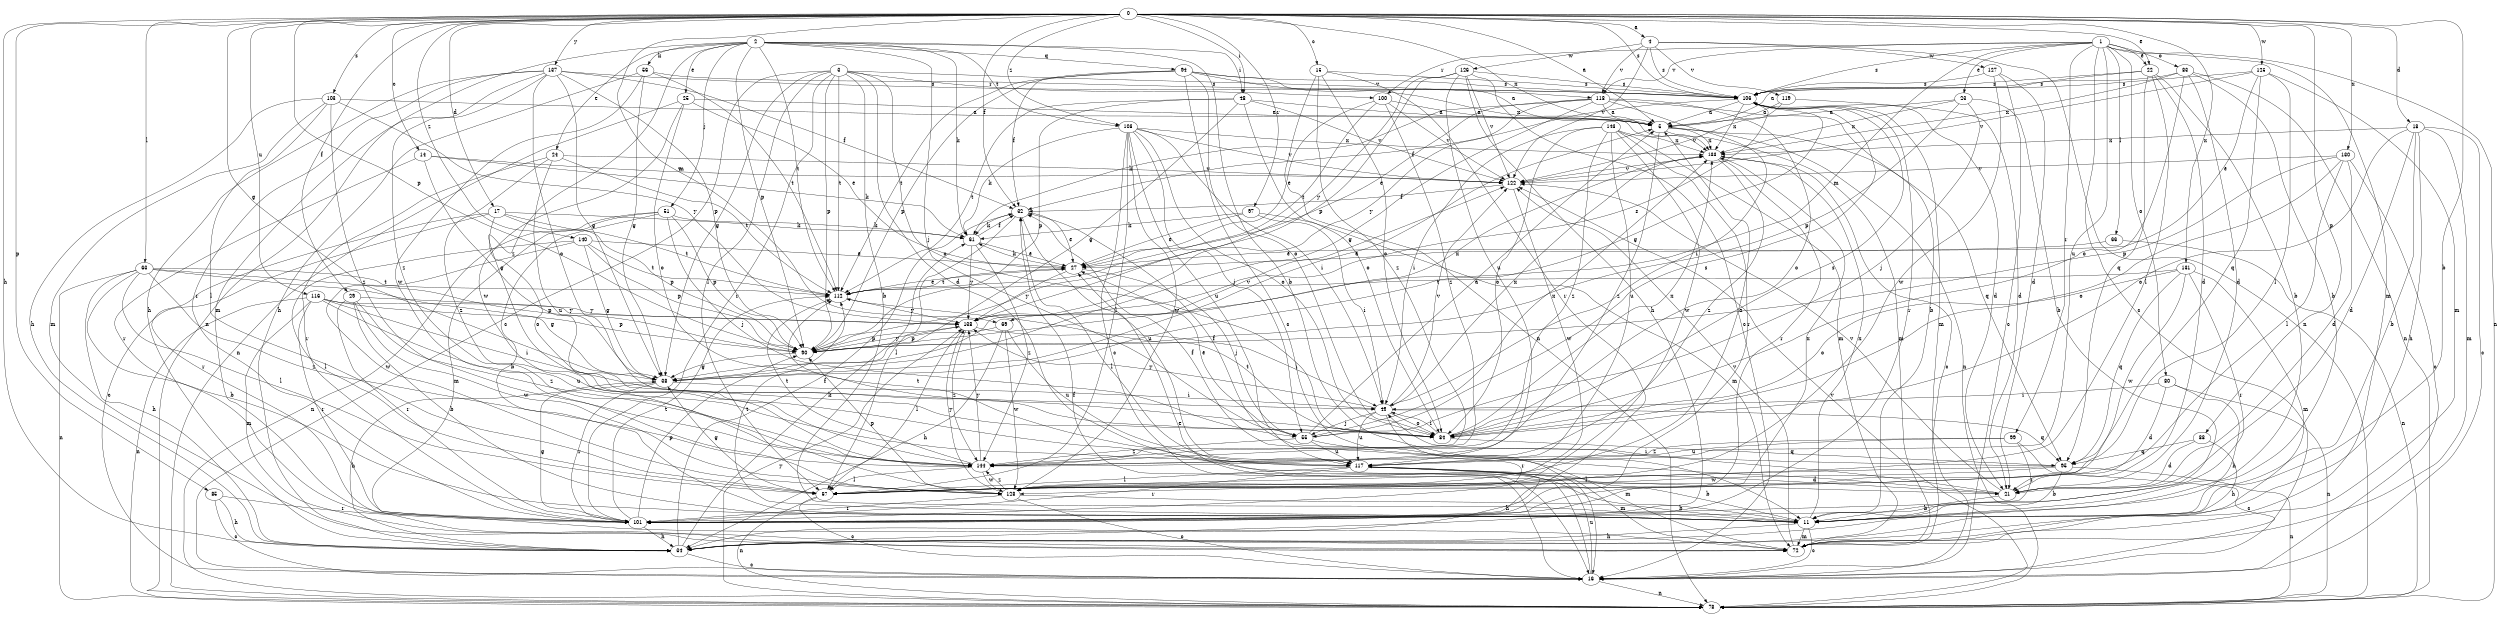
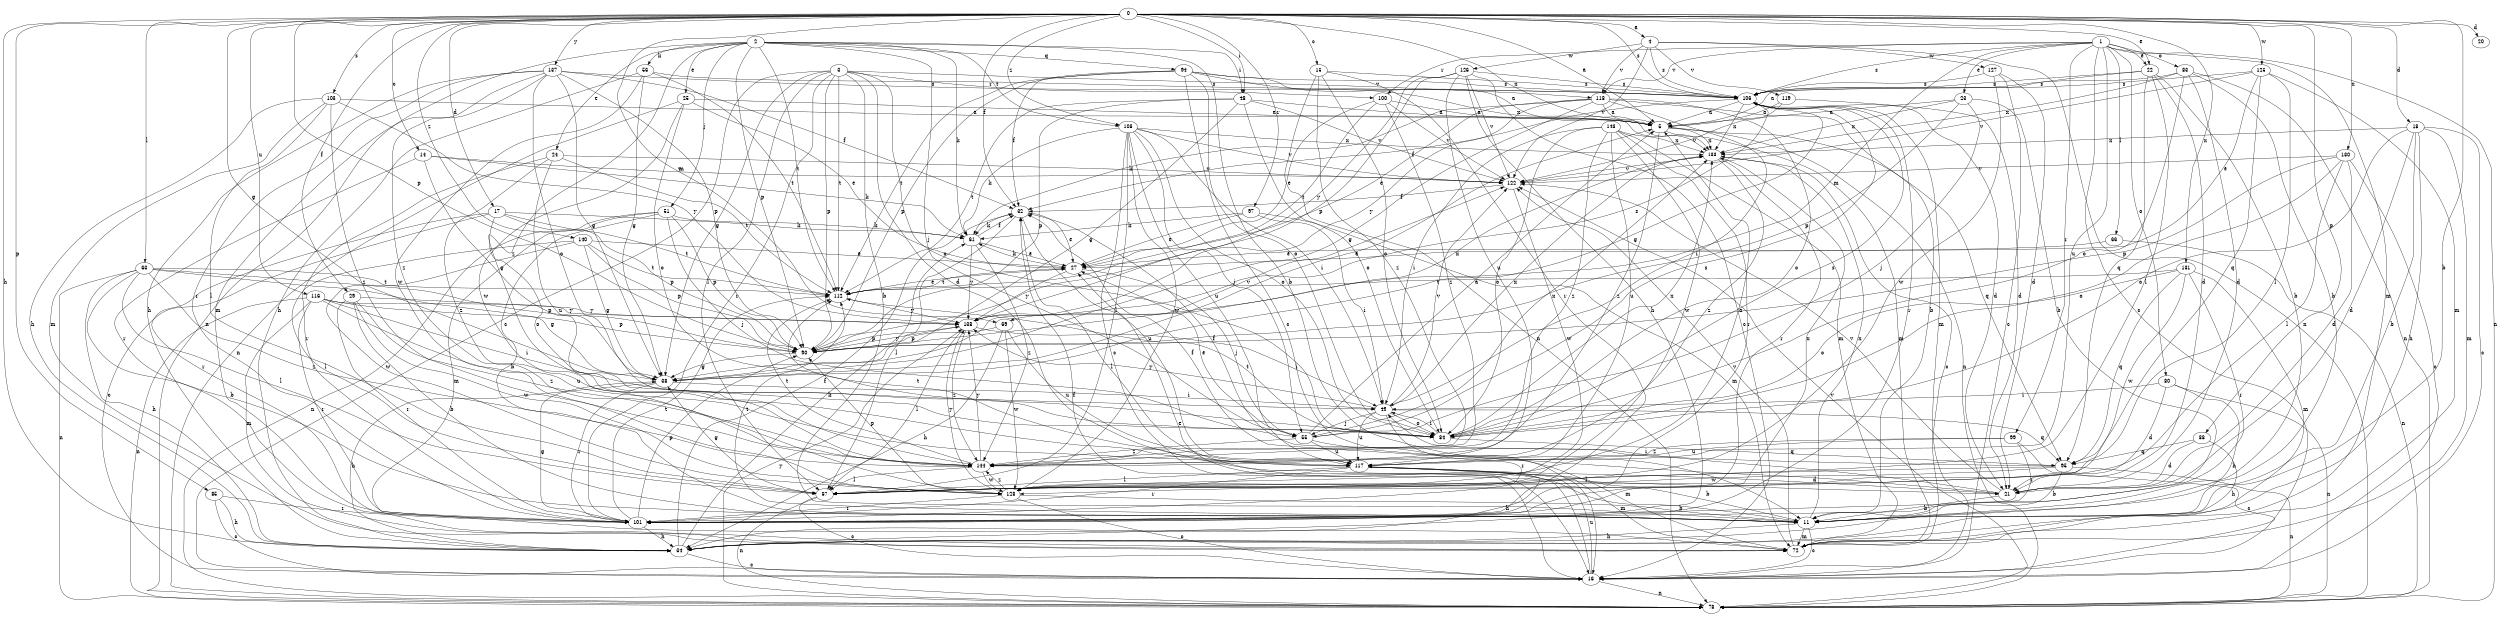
node "20": added
